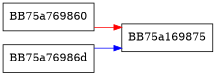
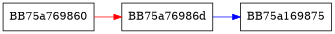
edge "BB75a769860" -> "BB75a169875": now "BB75a769860" -> "BB75a76986d"
